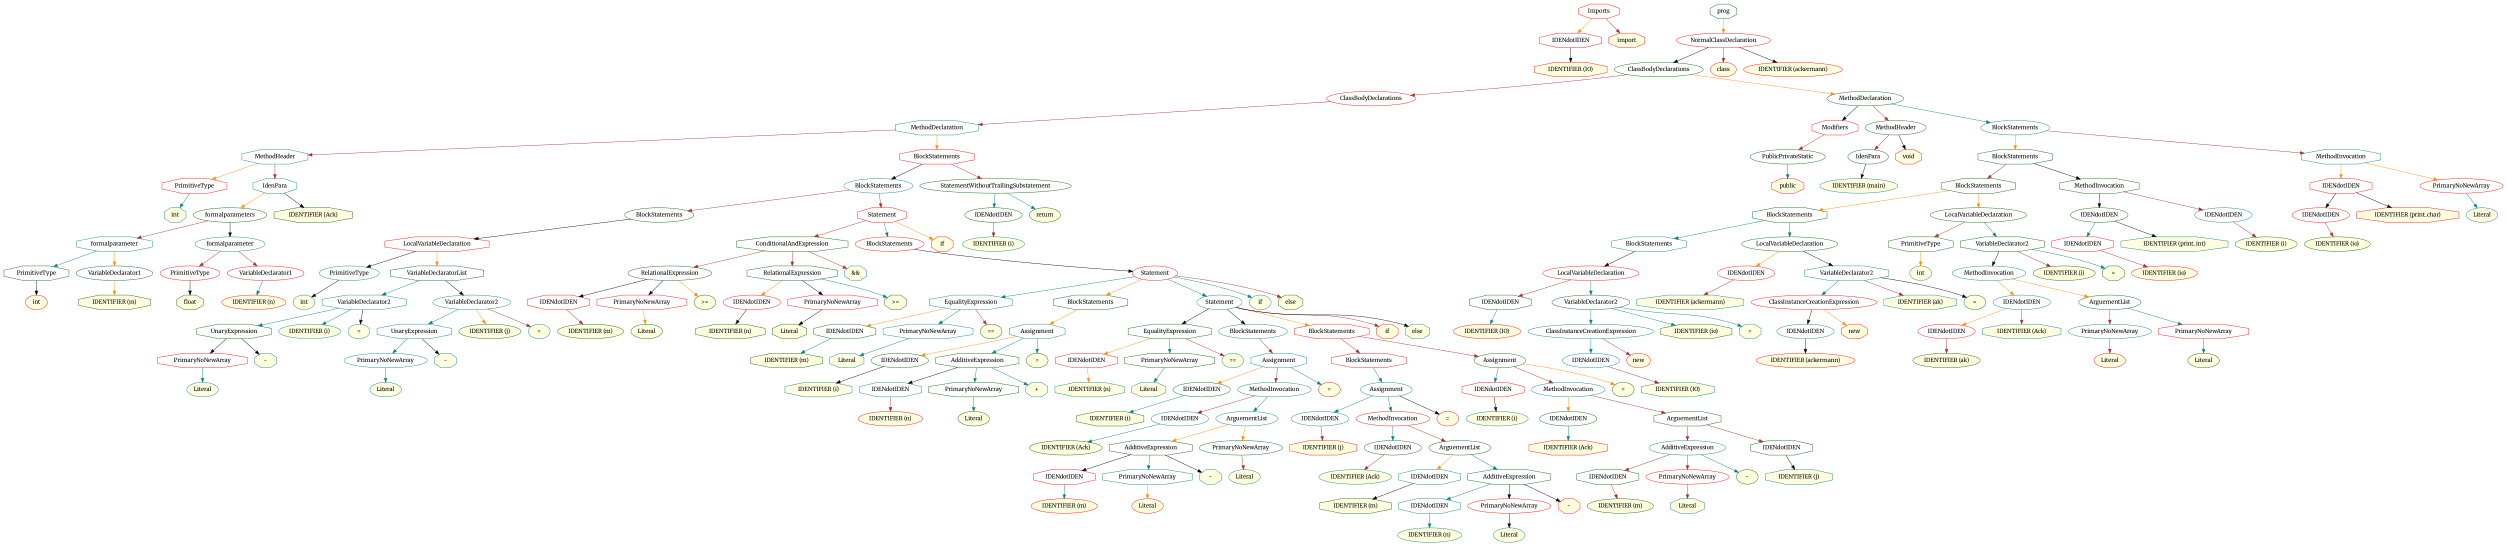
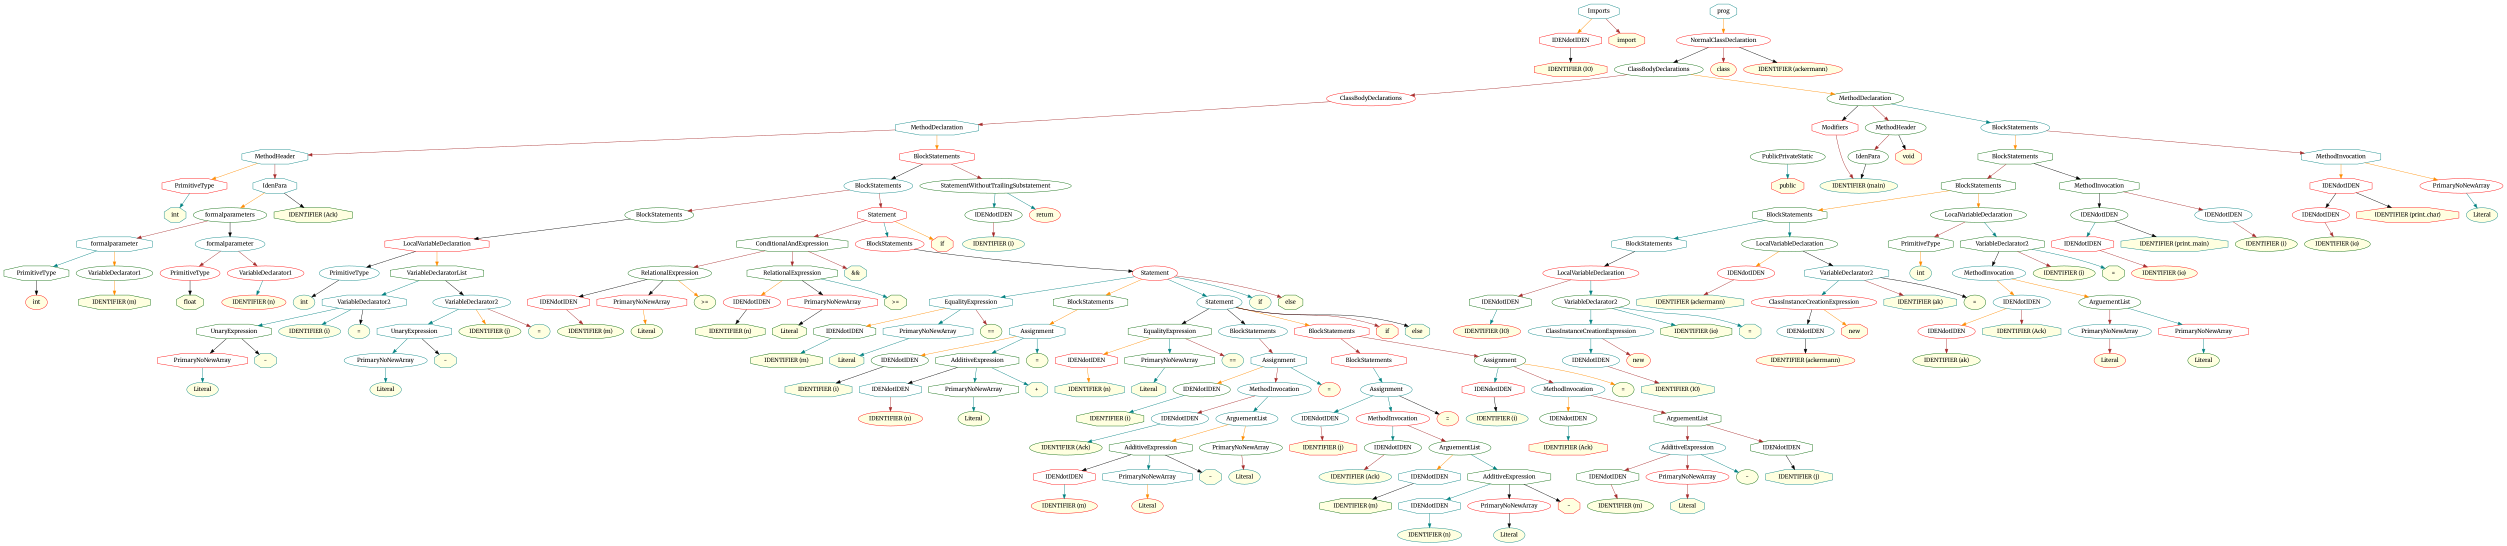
node "Imports": color red -> teal
node "prog": color darkgreen -> teal
edge "Modifiers" -> "PublicPrivateStatic": now "Modifiers" -> "IDENTIFIER (main)"
node "return": color darkgreen -> red
node "IDENTIFIER (print_int)": label "IDENTIFIER (print_int)" -> "IDENTIFIER (print_main)"
